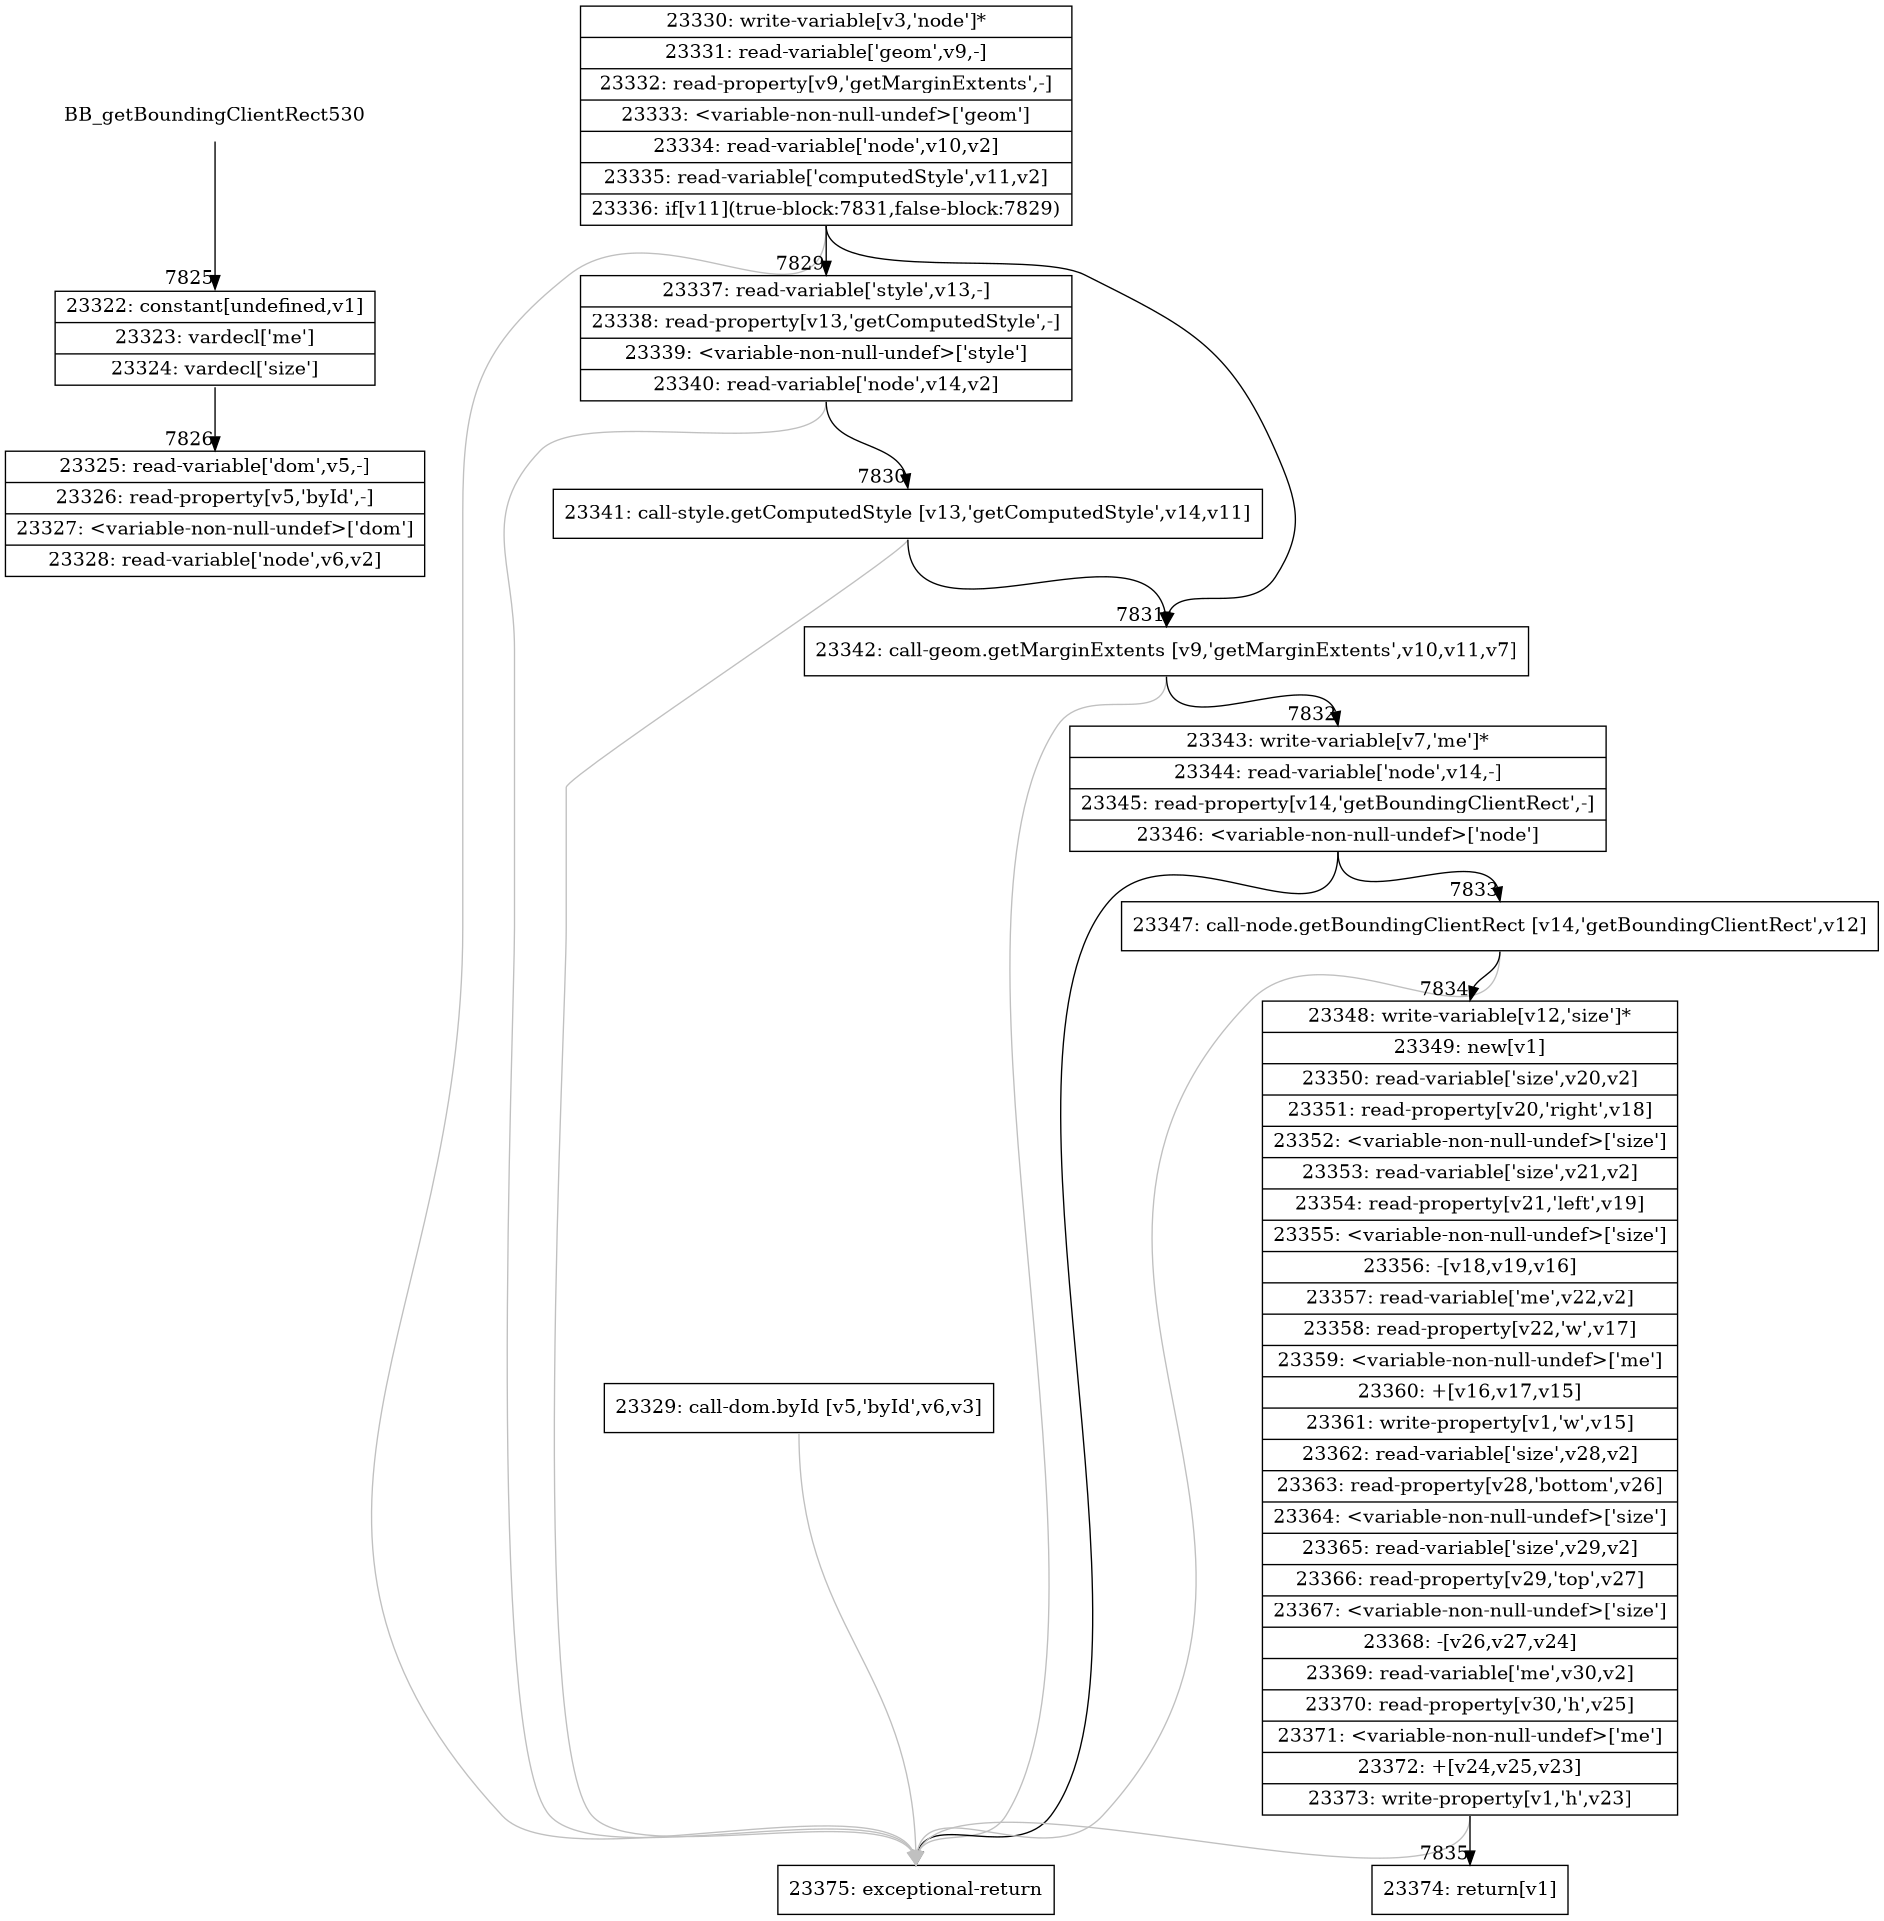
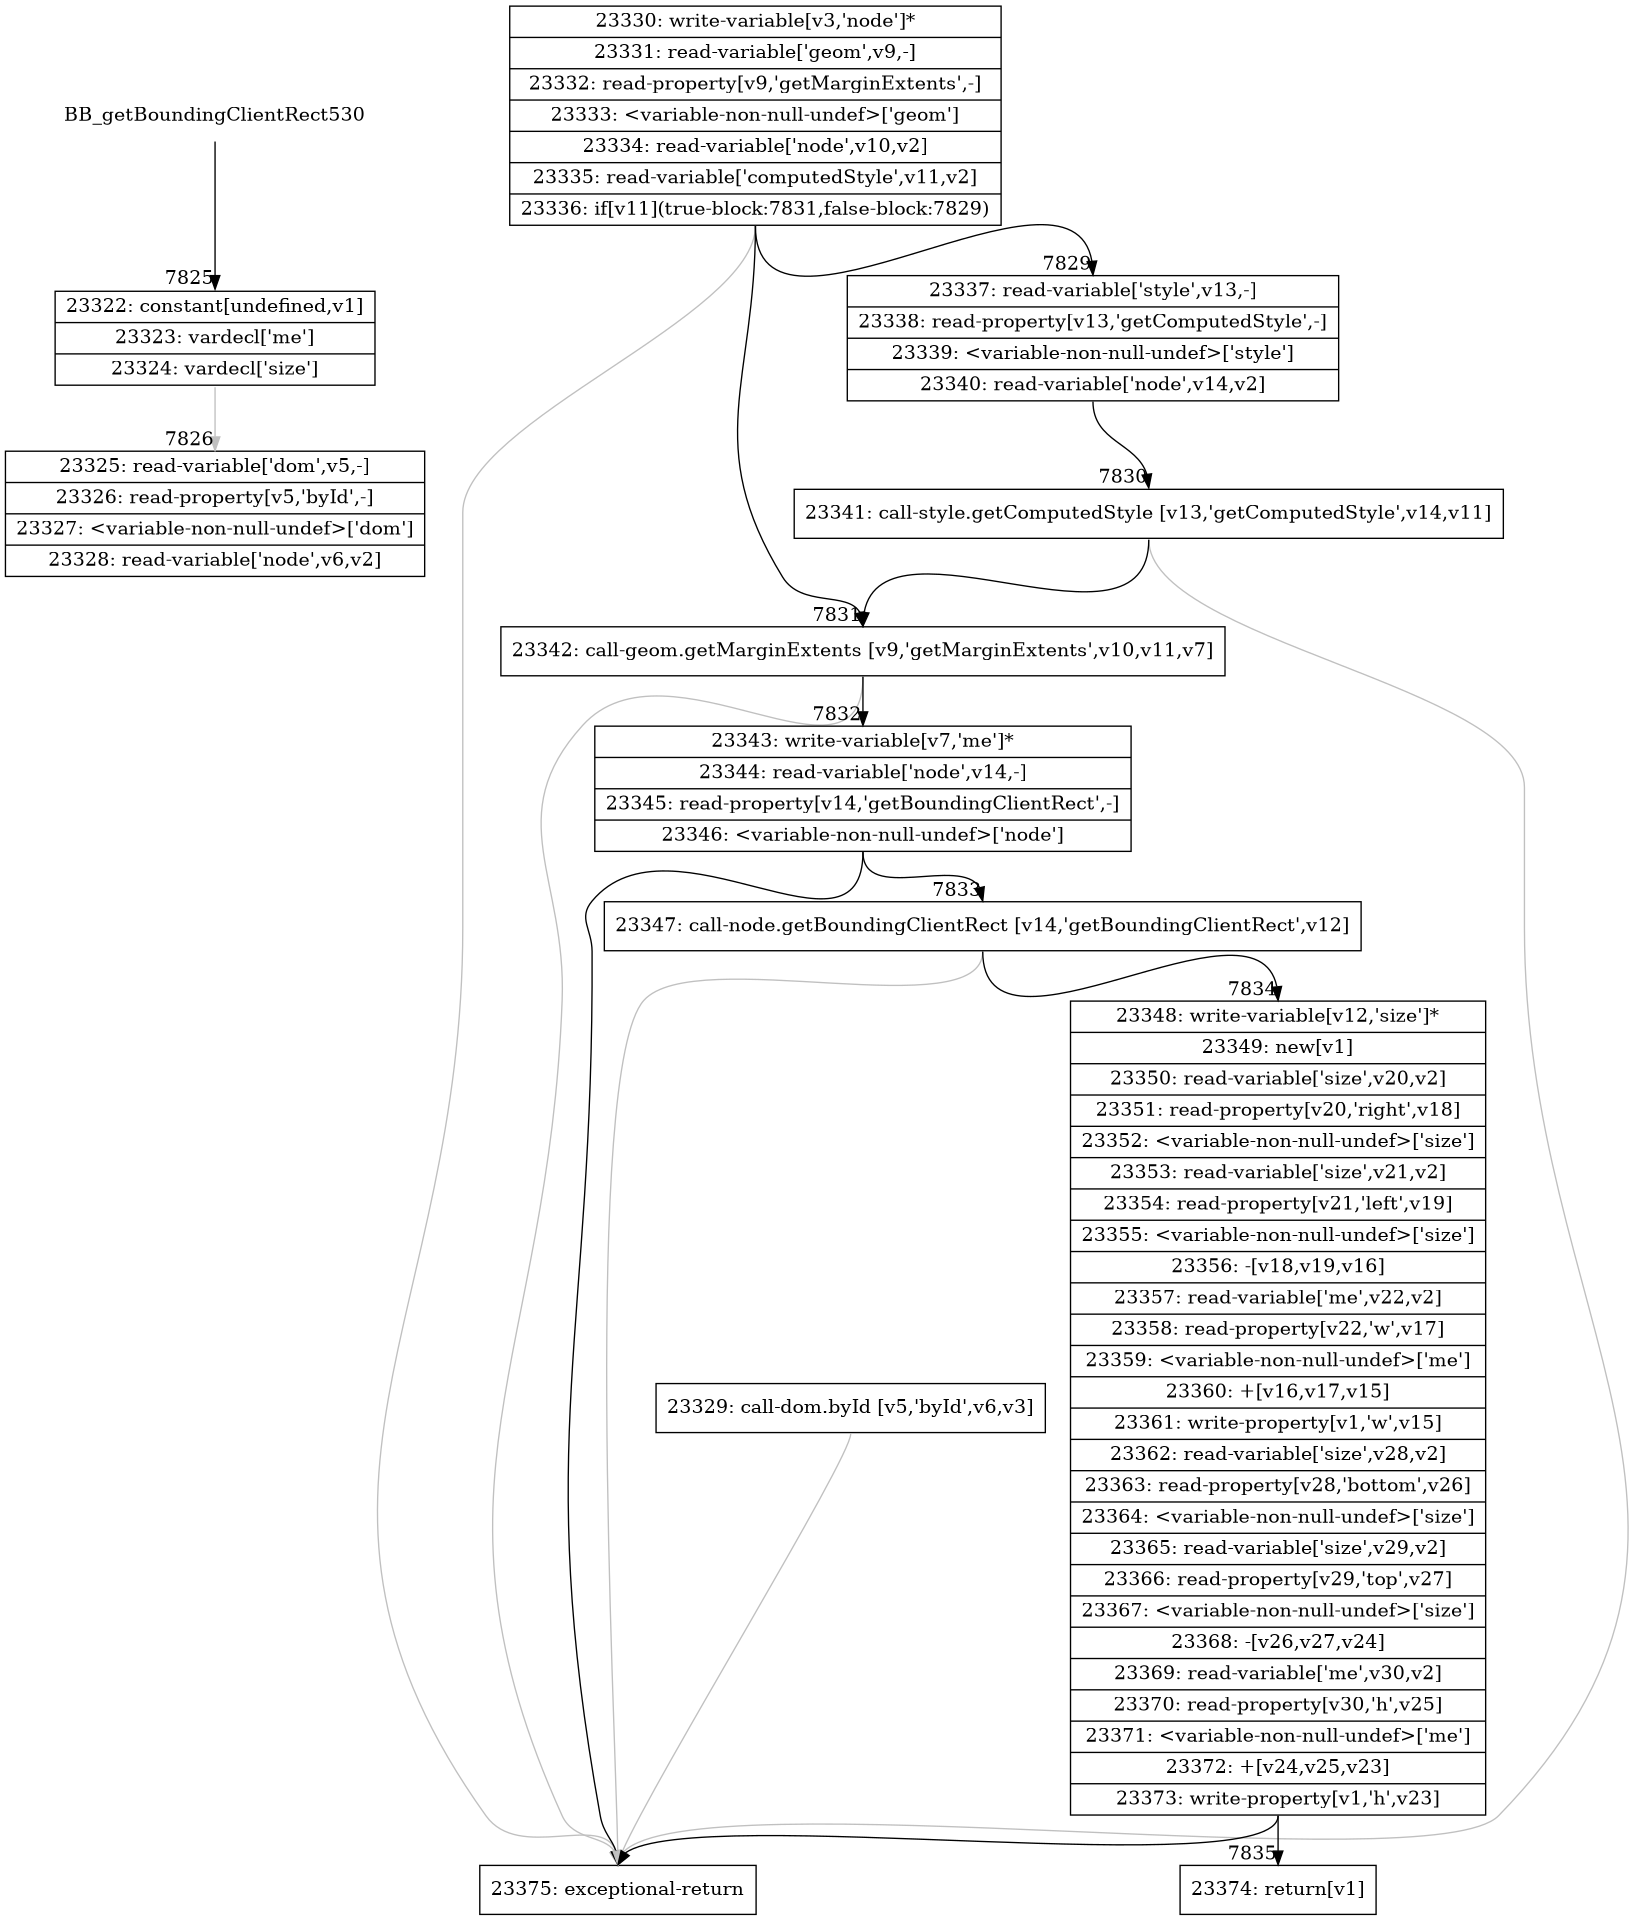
edge "23322: constant[undefined,v1]" -> "23325: read-variable['dom',v5,-]": color black -> gray
edge "23337: read-variable['style',v13,-]" -> "23375: exceptional-return": removed
edge "23348: write-variable[v12,'size']*" -> "23375: exceptional-return": color gray -> black
